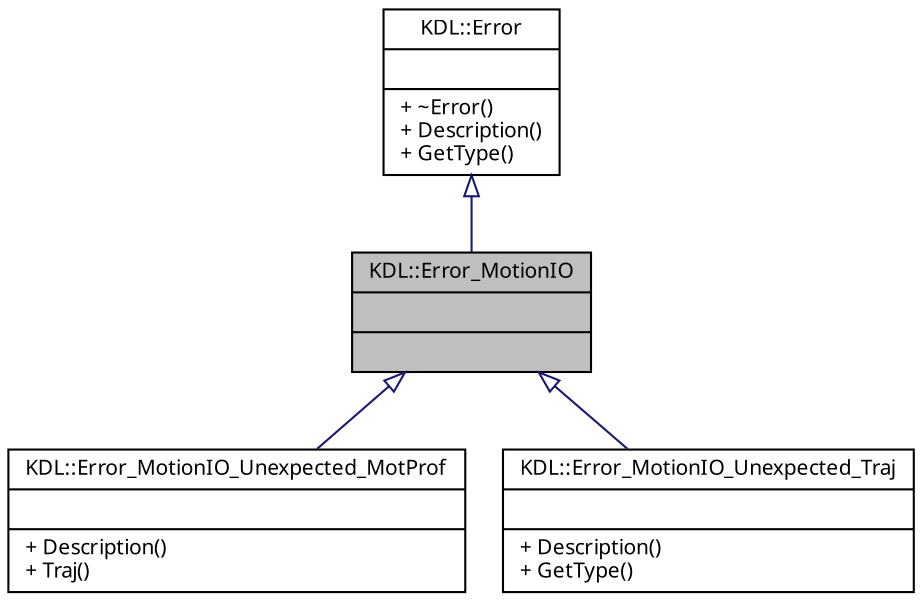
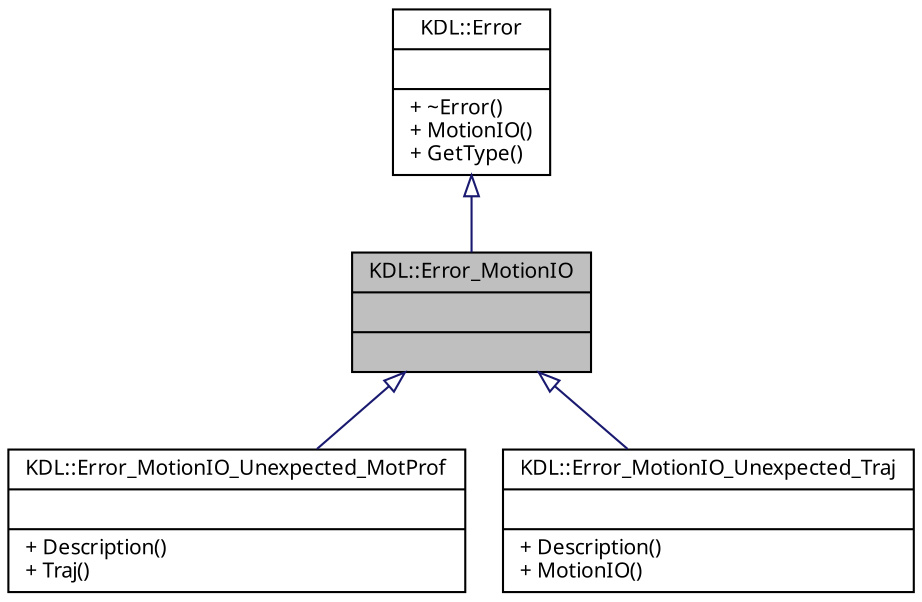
node "KDL::Error": text "+ Description()" -> "+ MotionIO()"
node "KDL::Error_MotionIO_Unexpected_Traj": text "+ GetType()" -> "+ MotionIO()"
